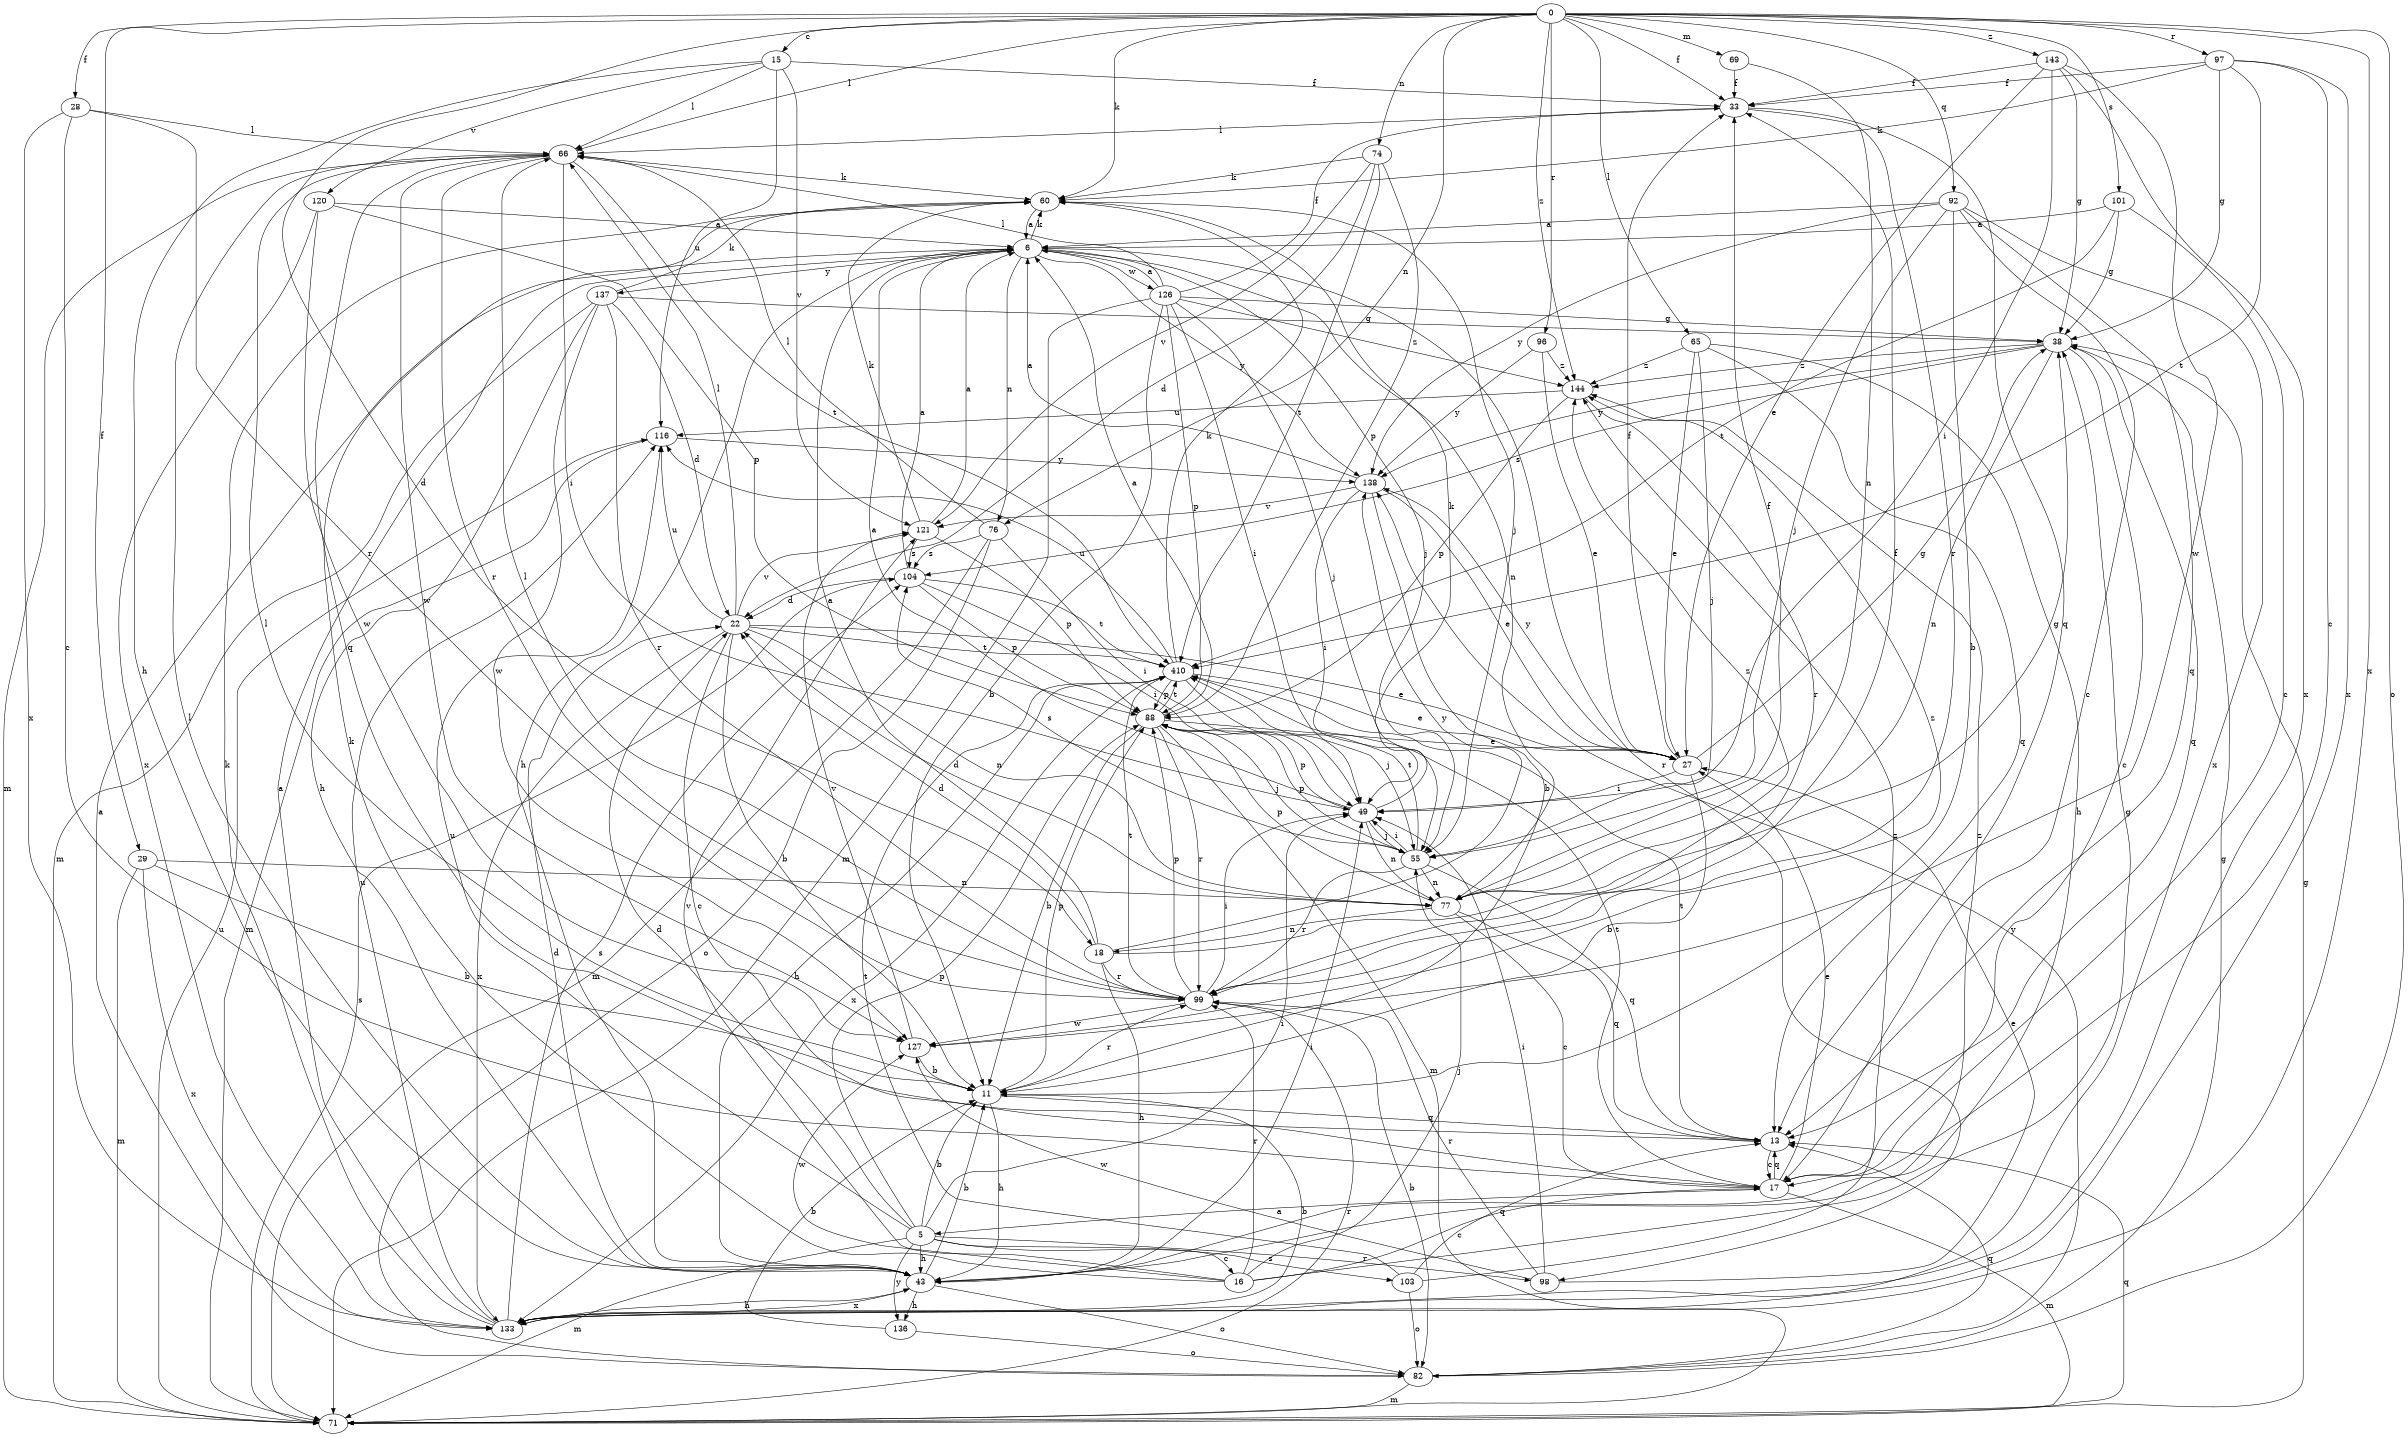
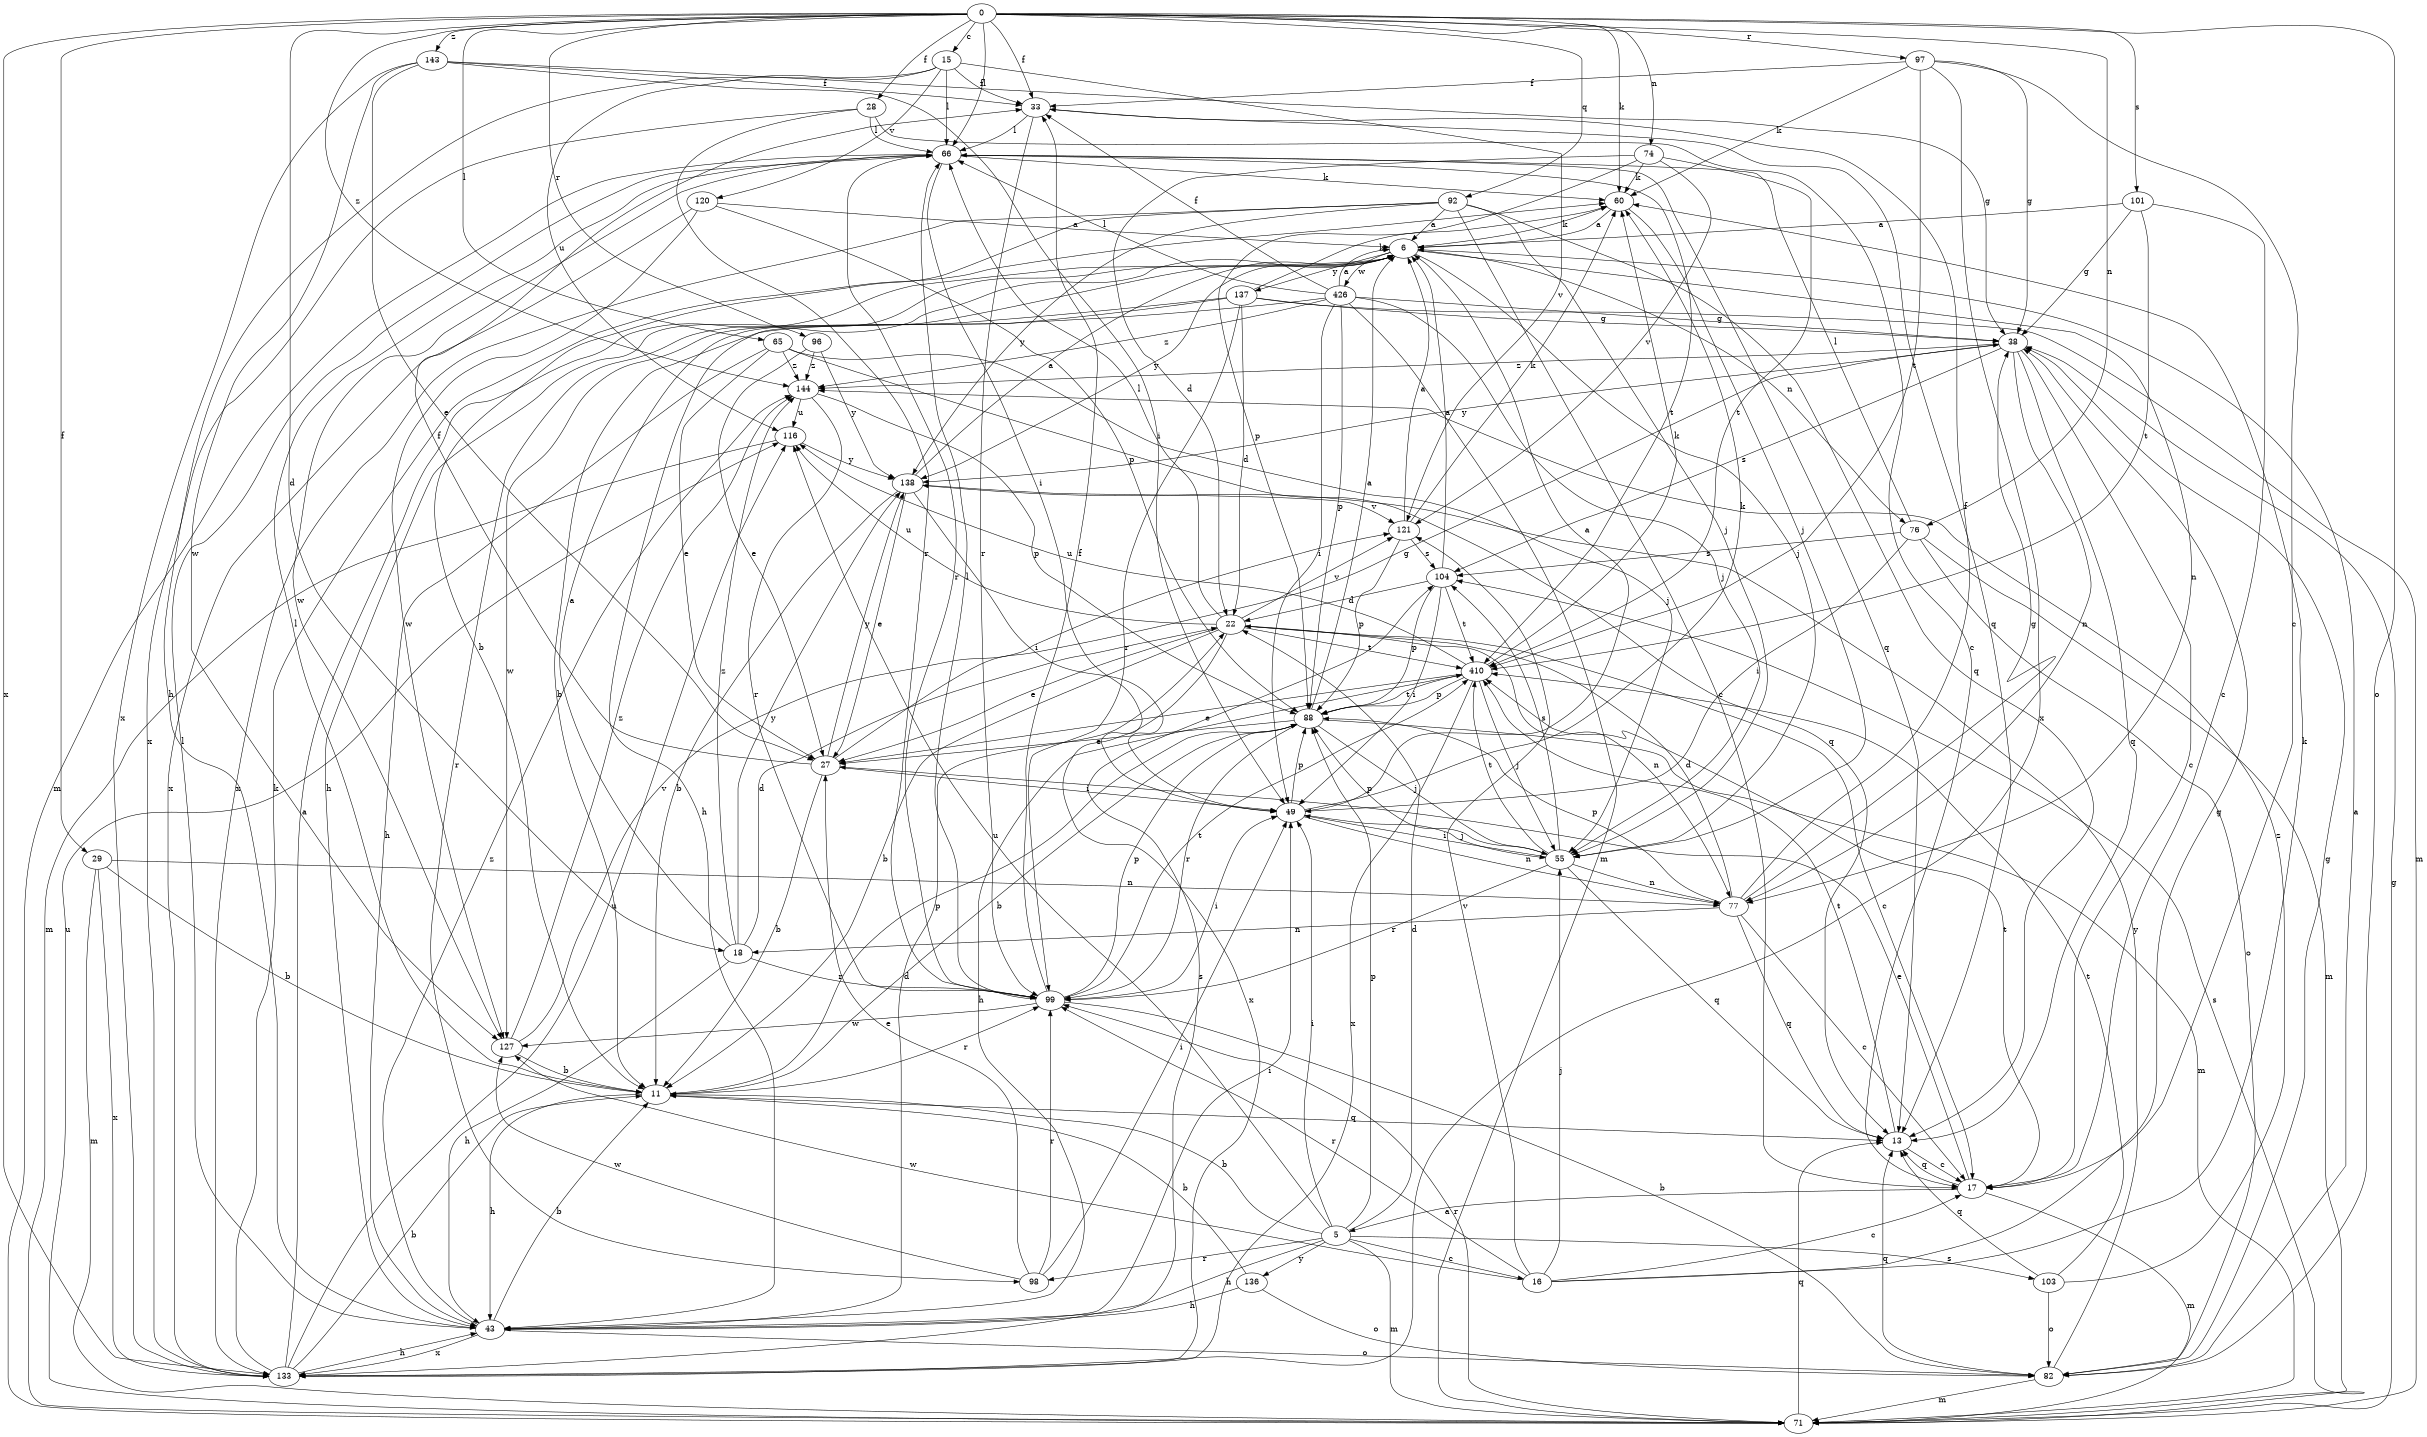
node "69": removed
node "126": label "126" -> "426"
edge "43" -> "136": reversed
